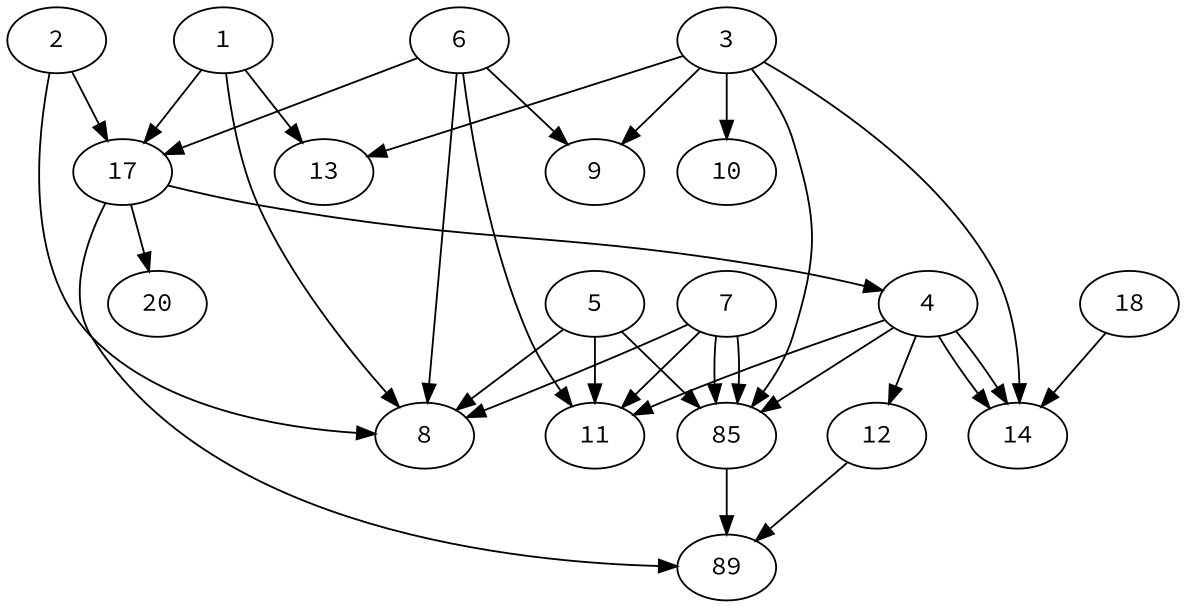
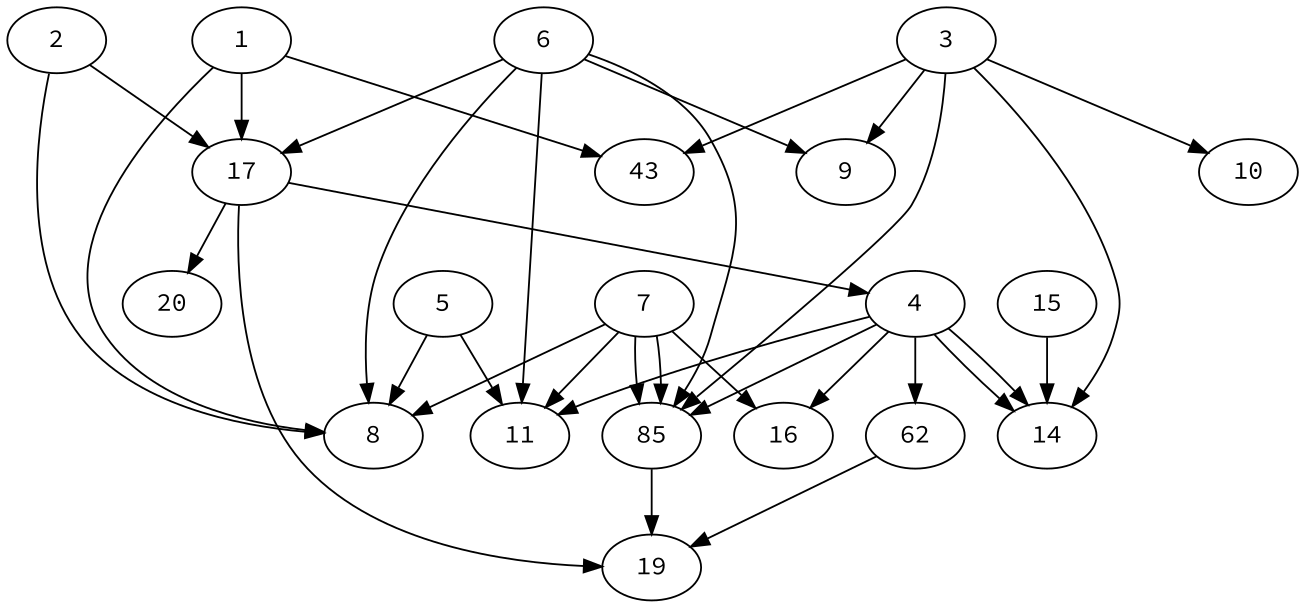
node "13": label "13" -> "43"
node "18": label "18" -> "15"
edge "5" -> "85": now "6" -> "85"
node "16": added
node "12": label "12" -> "62"
node "89": label "89" -> "19"
